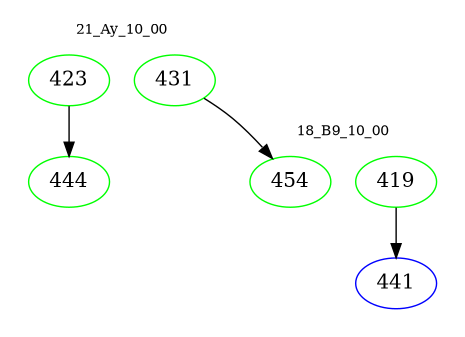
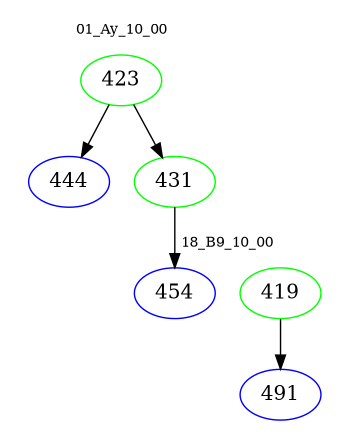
cluster "21_Ay_10_00": label "21_Ay_10_00" -> "01_Ay_10_00"
edge "423" -> "431": added
node "444": color green -> blue
node "454": color green -> blue
node "441": label "441" -> "491"
